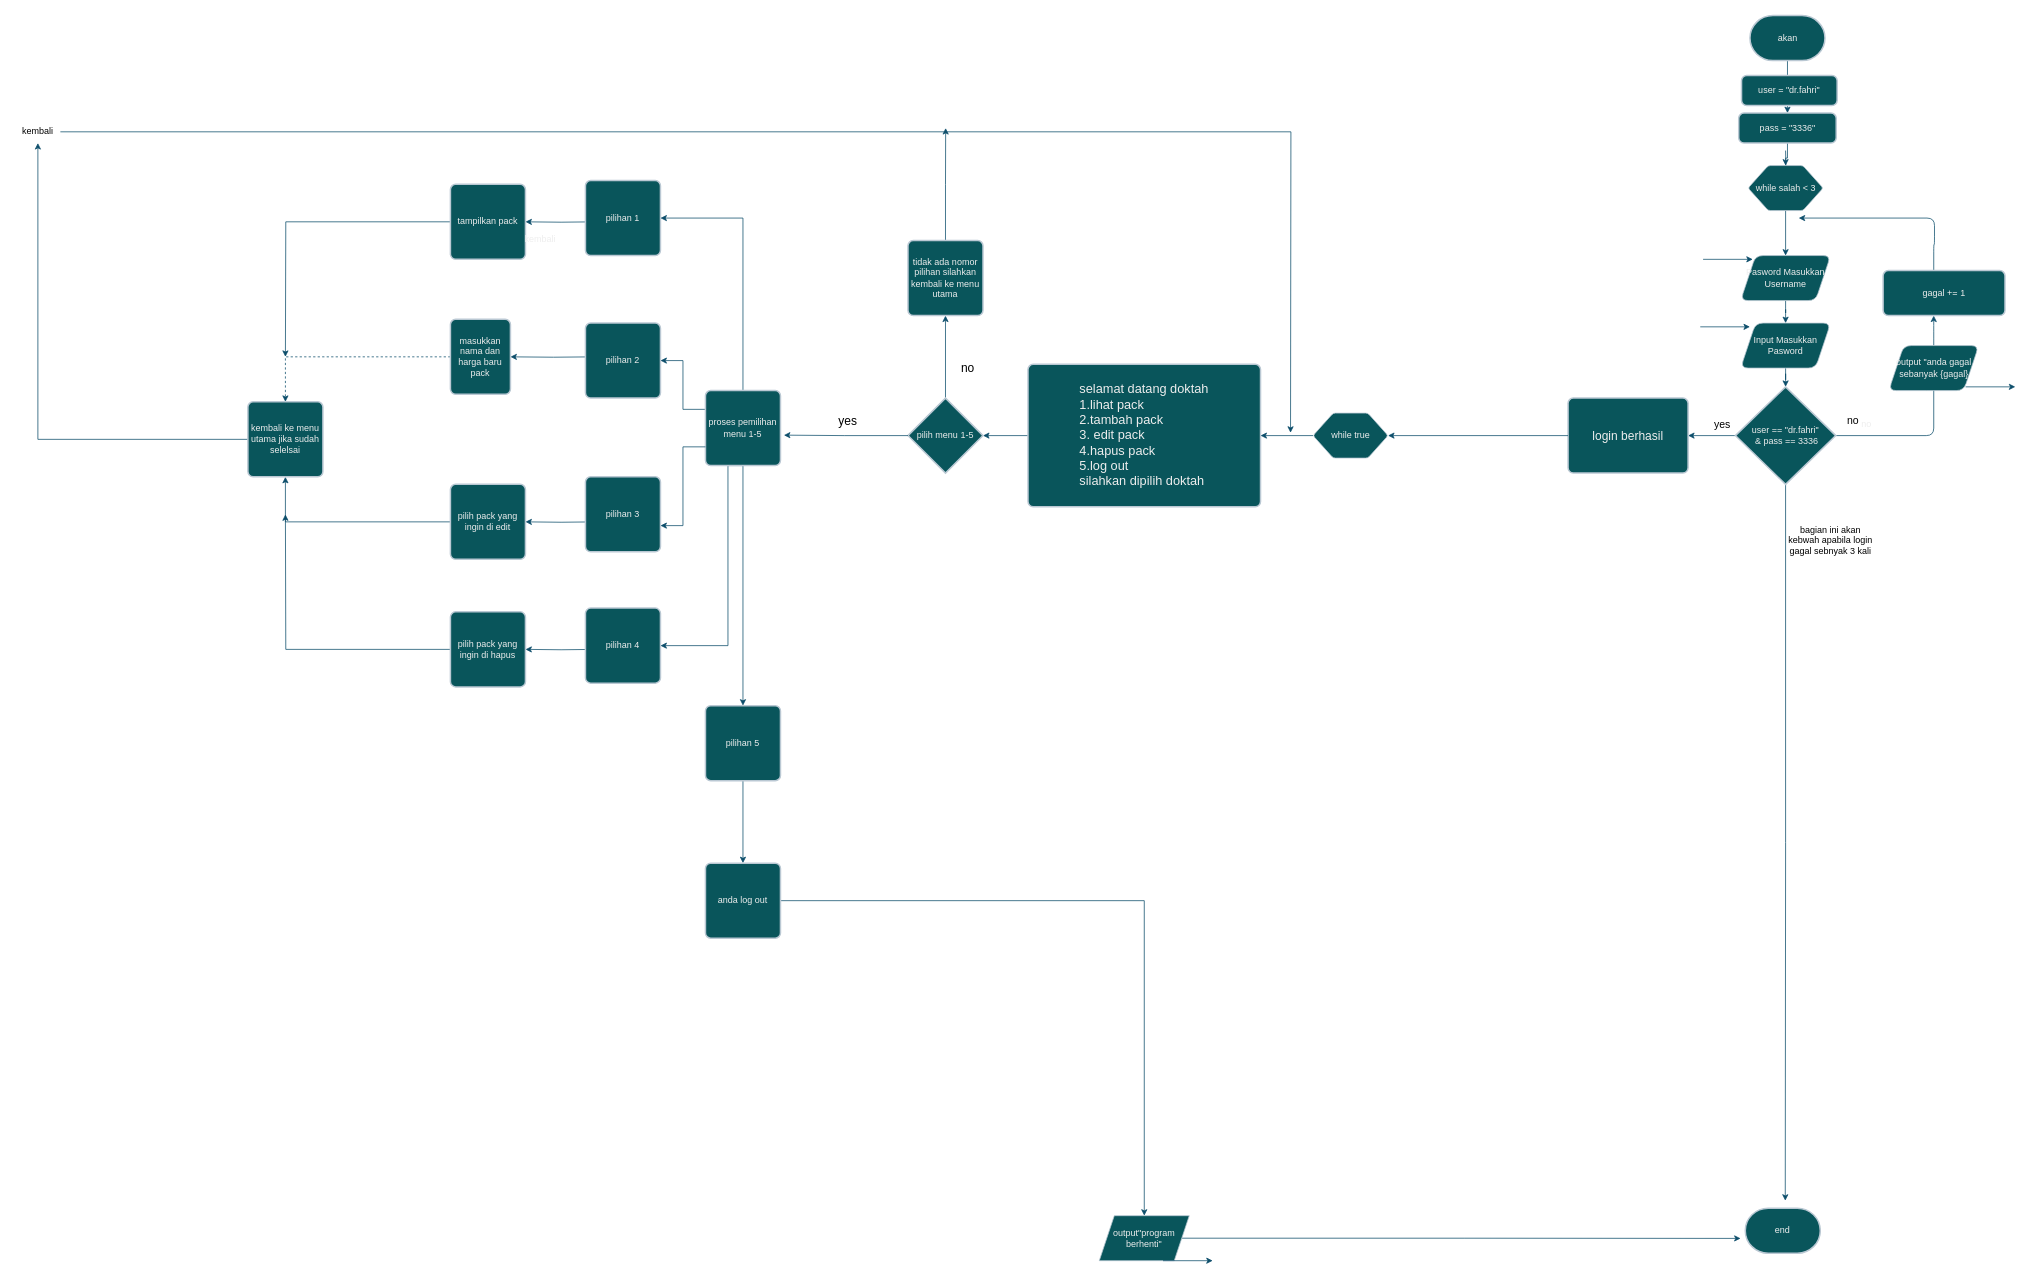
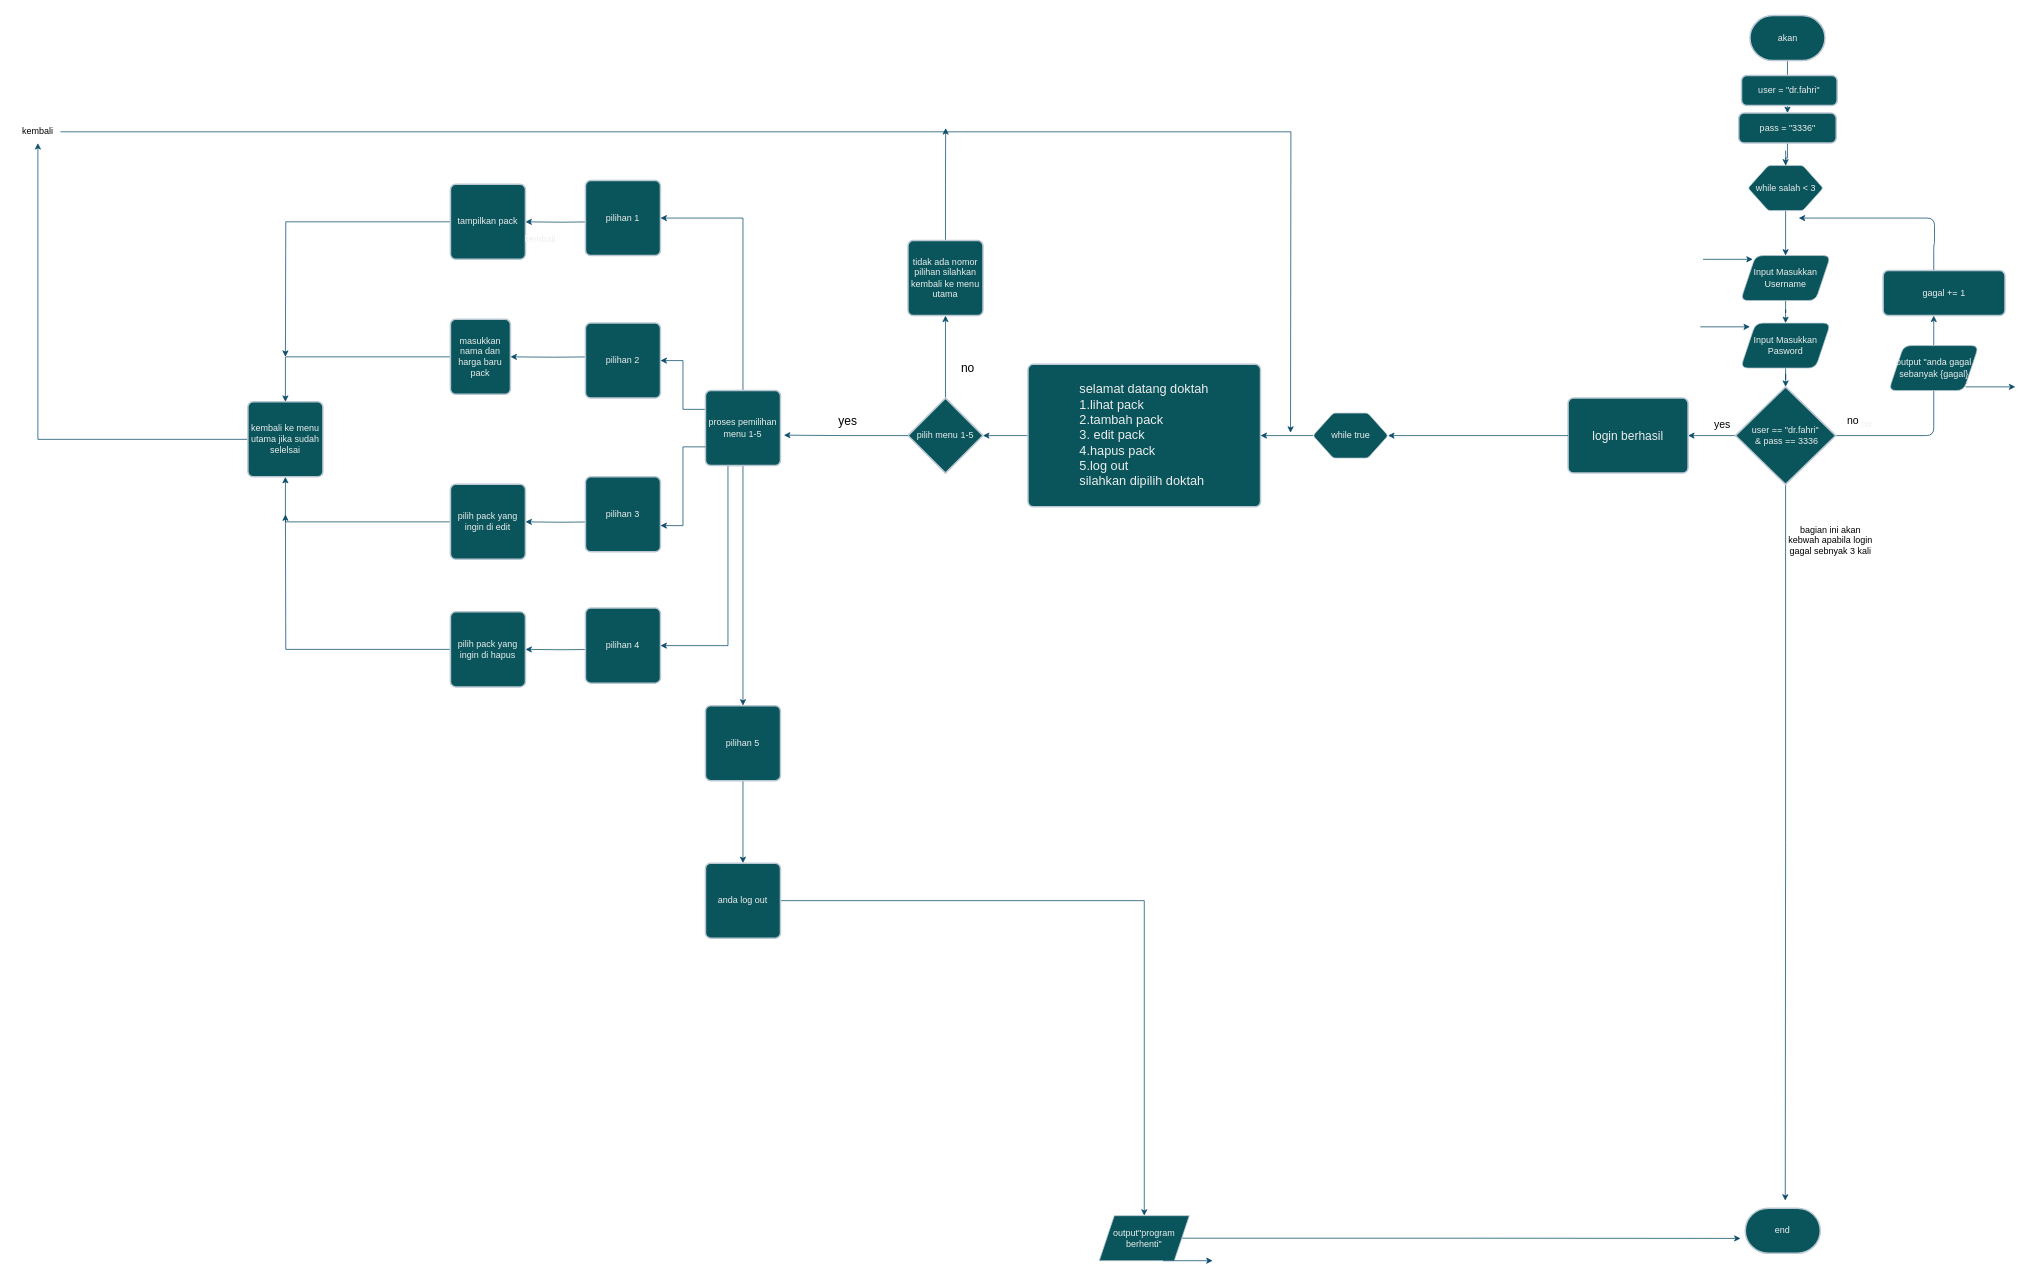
node "Pasword Masukkan Username": label "Pasword Masukkan Username" -> "Input Masukkan Username"
edge "masukkan nama dan harga baru pack" -> "kembali ke menu utama jika sudah selelsai": style dashed -> solid
